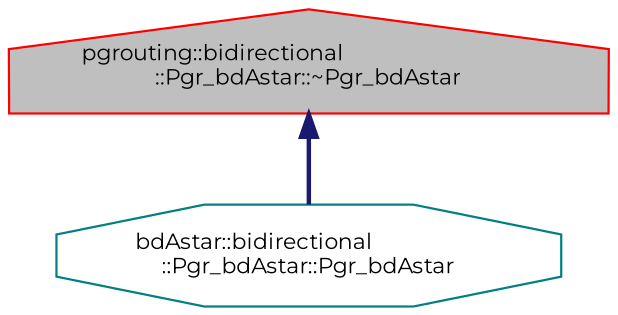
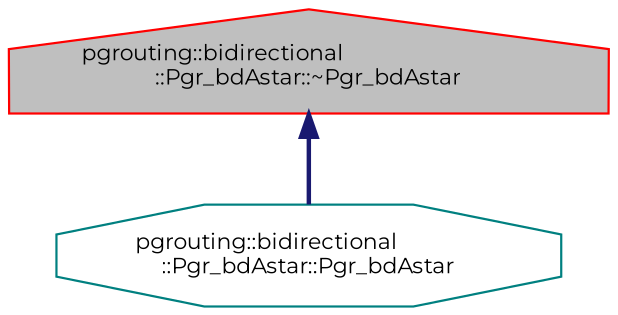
node "bdAstar::bidirectional ::Pgr_bdAstar::Pgr_bdAstar": label "bdAstar::bidirectional ::Pgr_bdAstar::Pgr_bdAstar" -> "pgrouting::bidirectional ::Pgr_bdAstar::Pgr_bdAstar"
